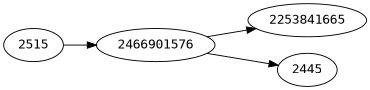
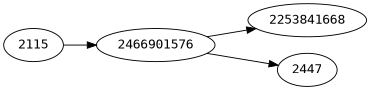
node "2253841665": label "2253841665" -> "2253841668"
node "2515": label "2515" -> "2115"
node "2445": label "2445" -> "2447"
